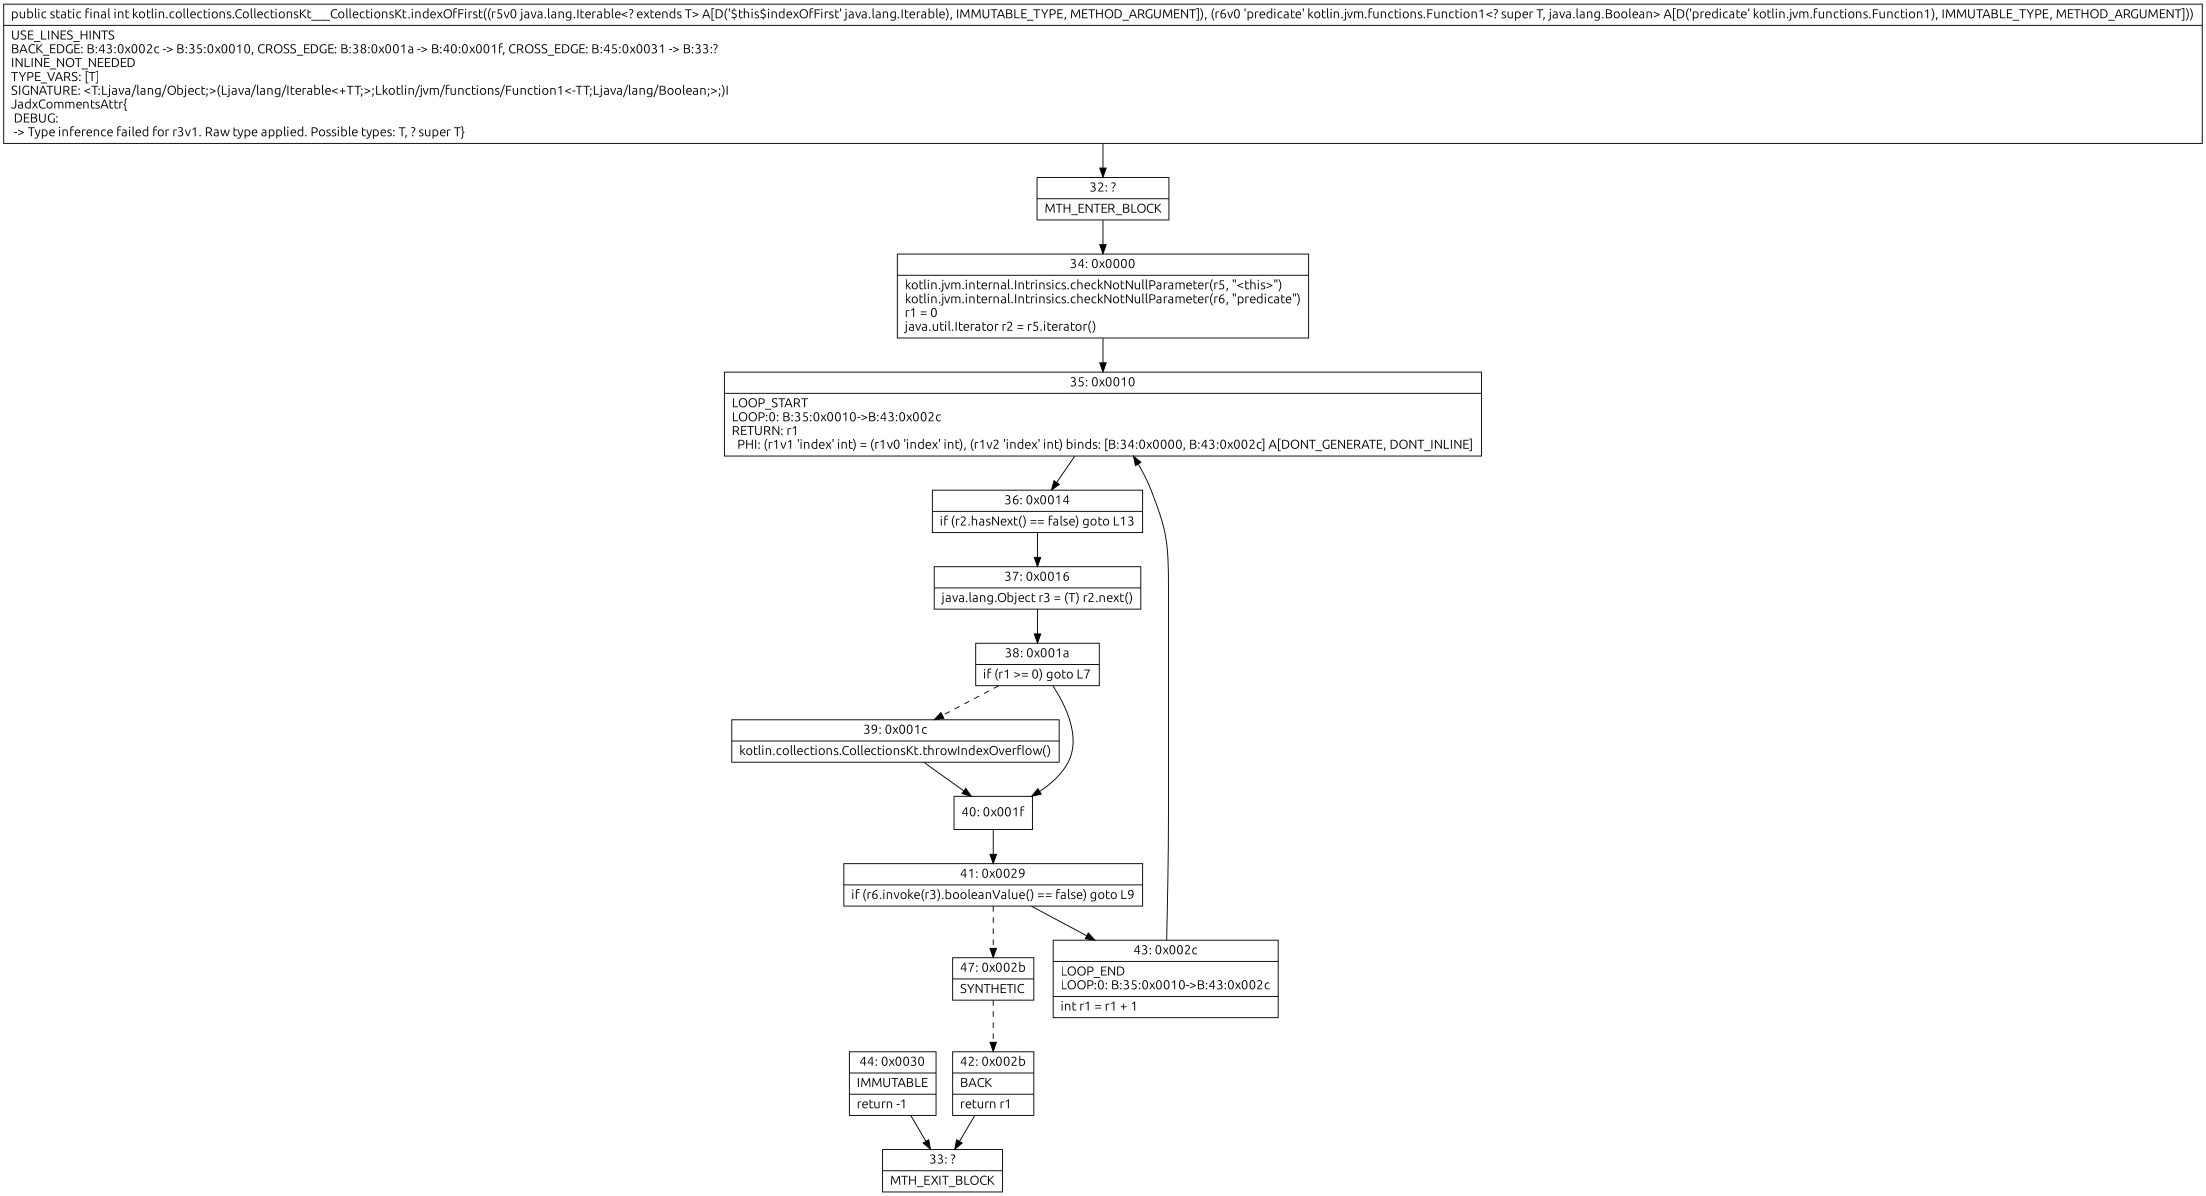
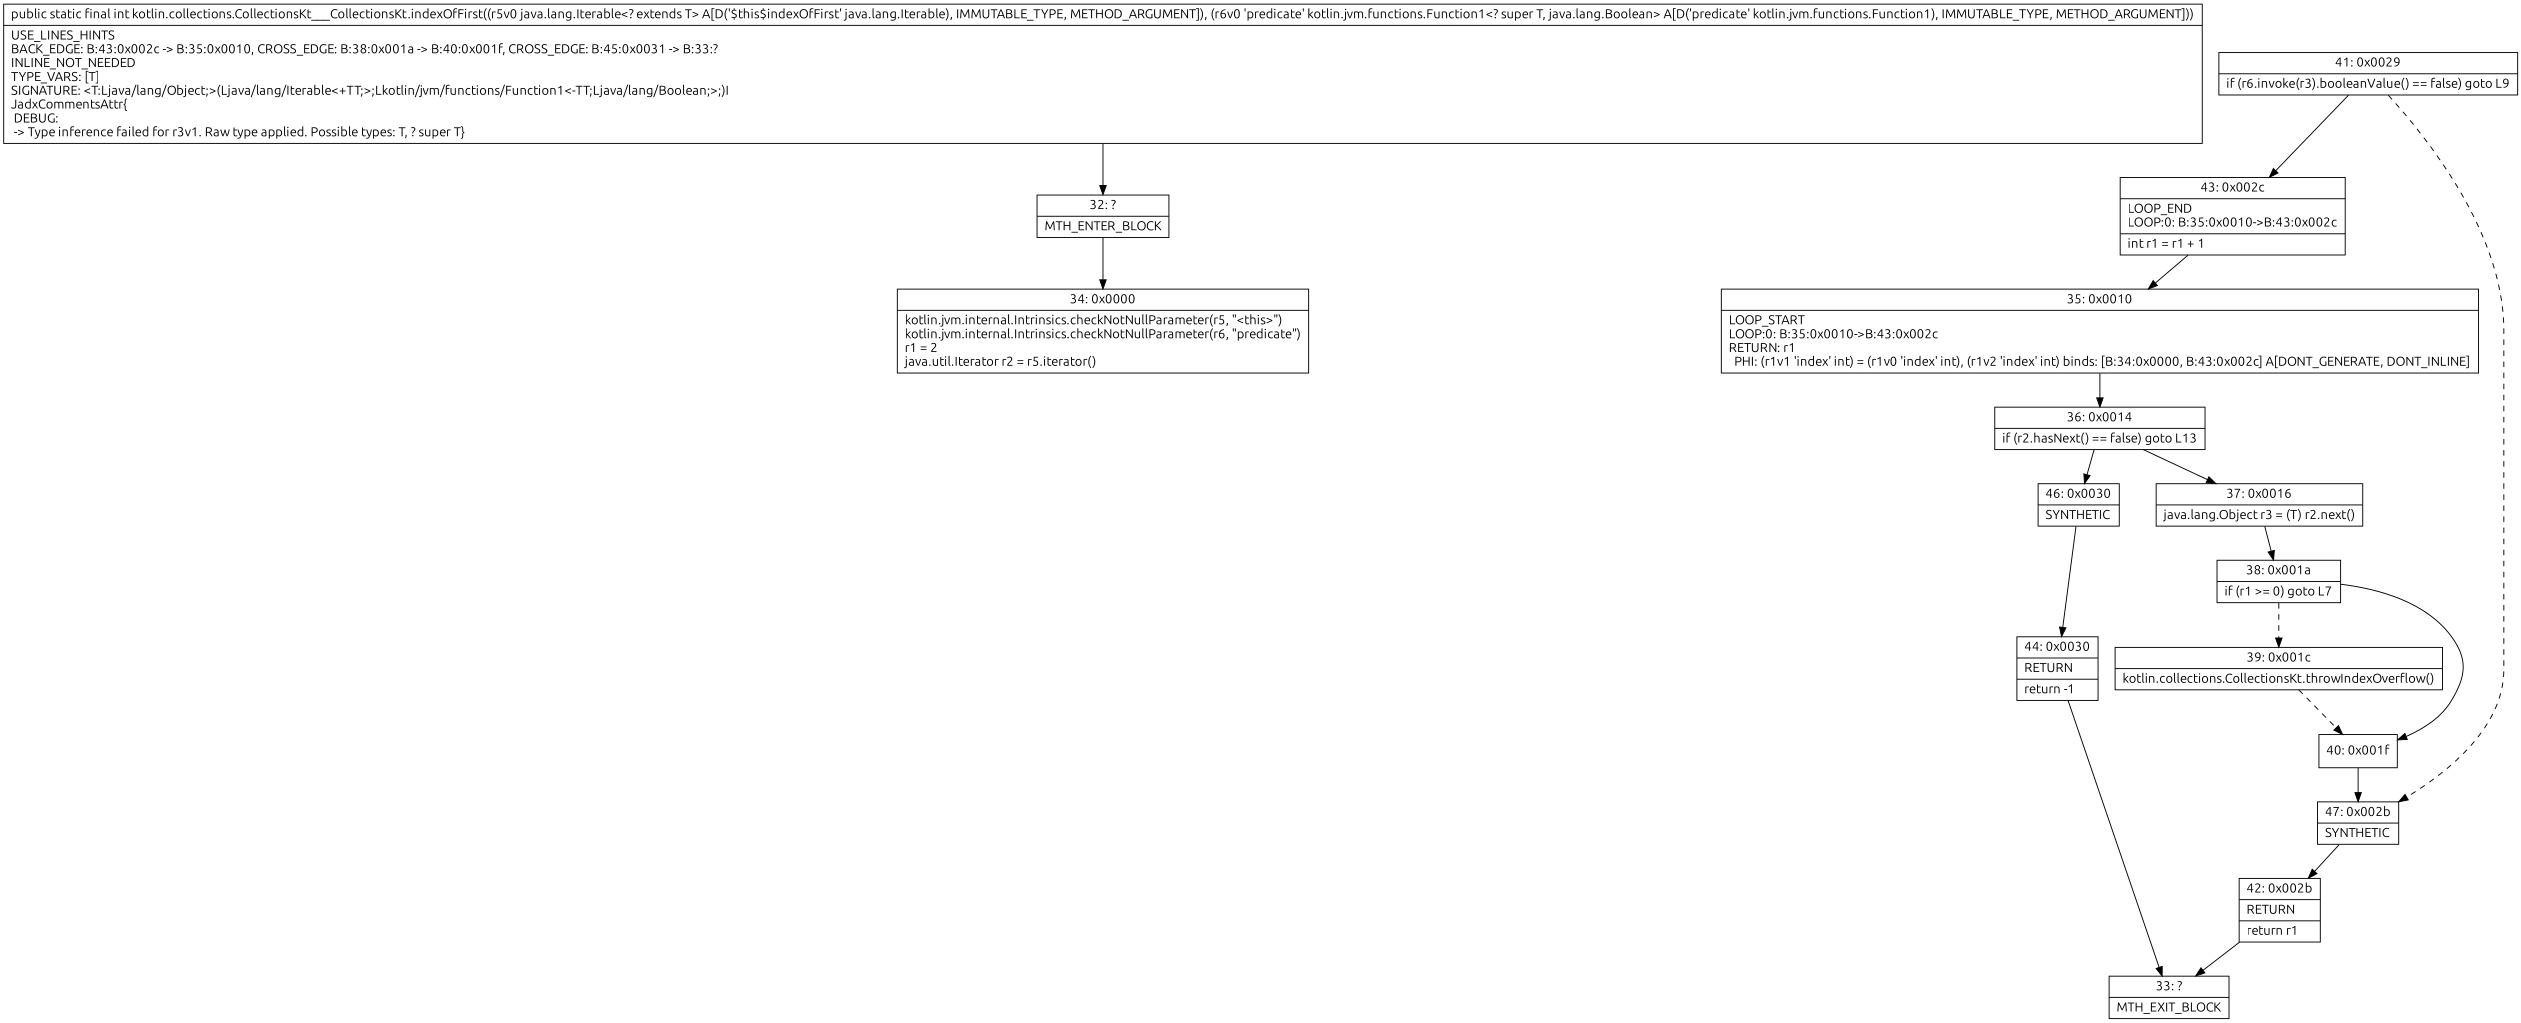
node "34: 0x0000": text "r1 = 0" -> "r1 = 2"
edge "34: 0x0000" -> "35: 0x0010": removed
node "46: 0x0030": added
edge "39: 0x001c" -> "40: 0x001f": style solid -> dashed
edge "40: 0x001f" -> "41: 0x0029": now "40: 0x001f" -> "47: 0x002b"
edge "47: 0x002b" -> "42: 0x002b": style dashed -> solid
node "44: 0x0030": text "IMMUTABLE" -> "RETURN"
node "42: 0x002b": text "BACK" -> "RETURN"
